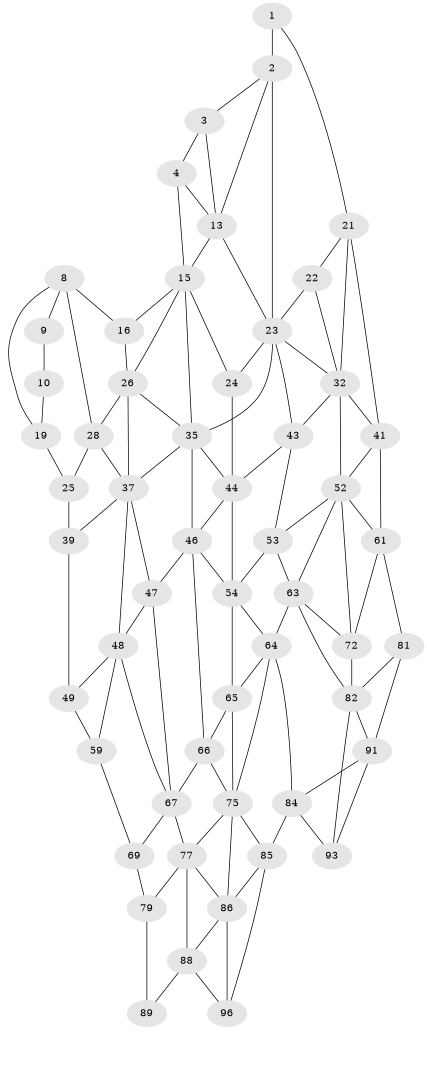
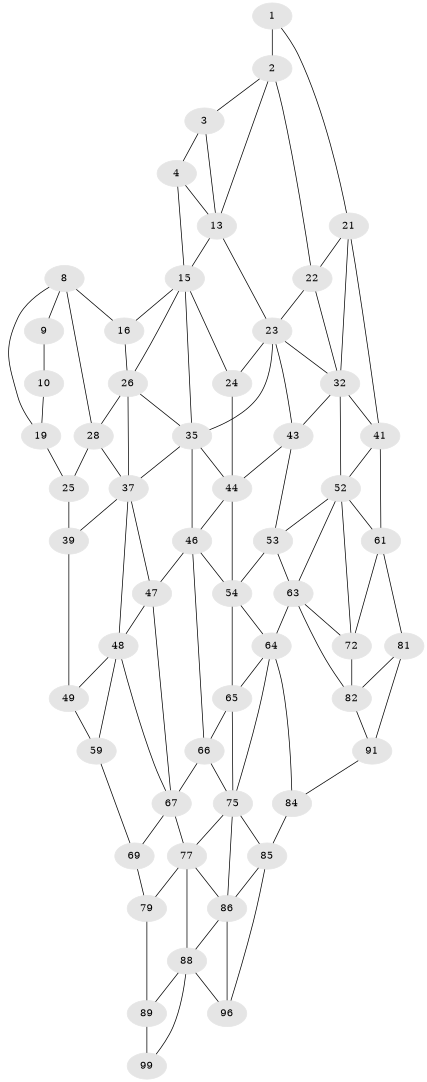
edge "2" -- "23": now "2" -- "22"
node "93": removed
node "99": added
